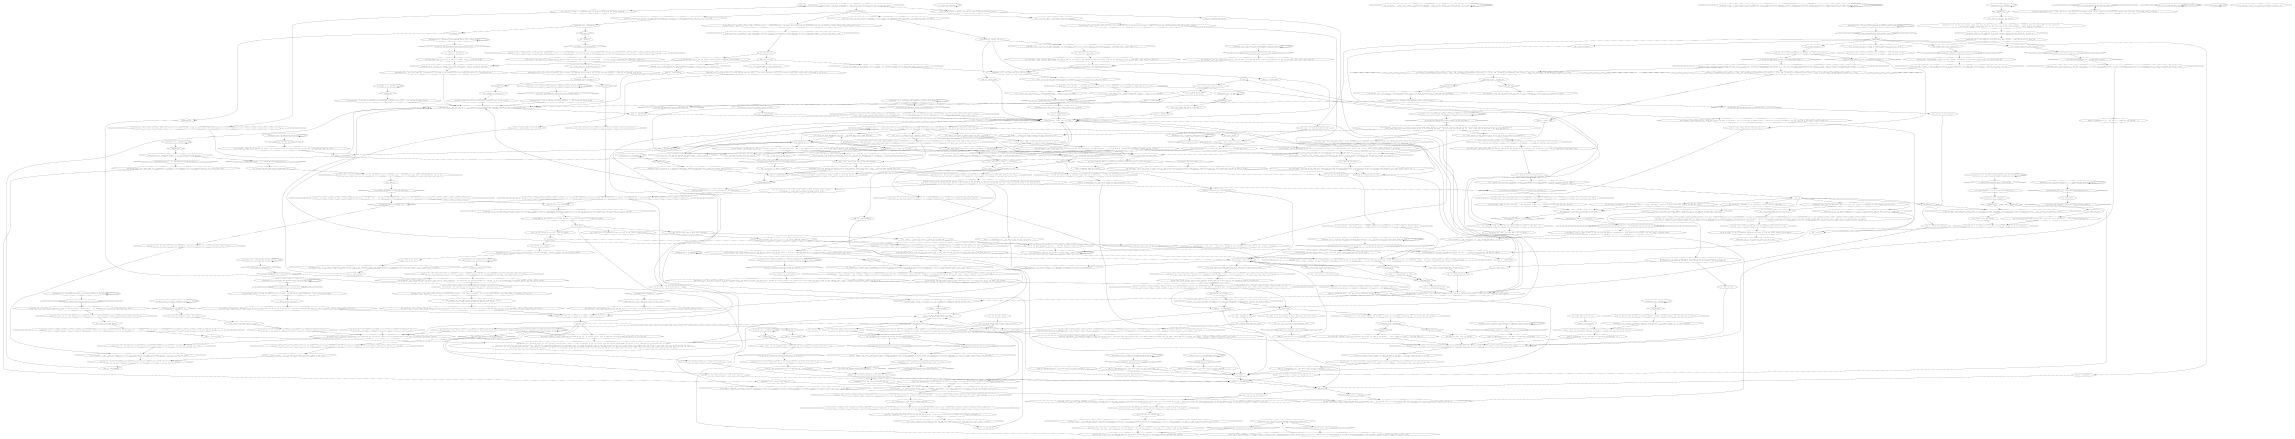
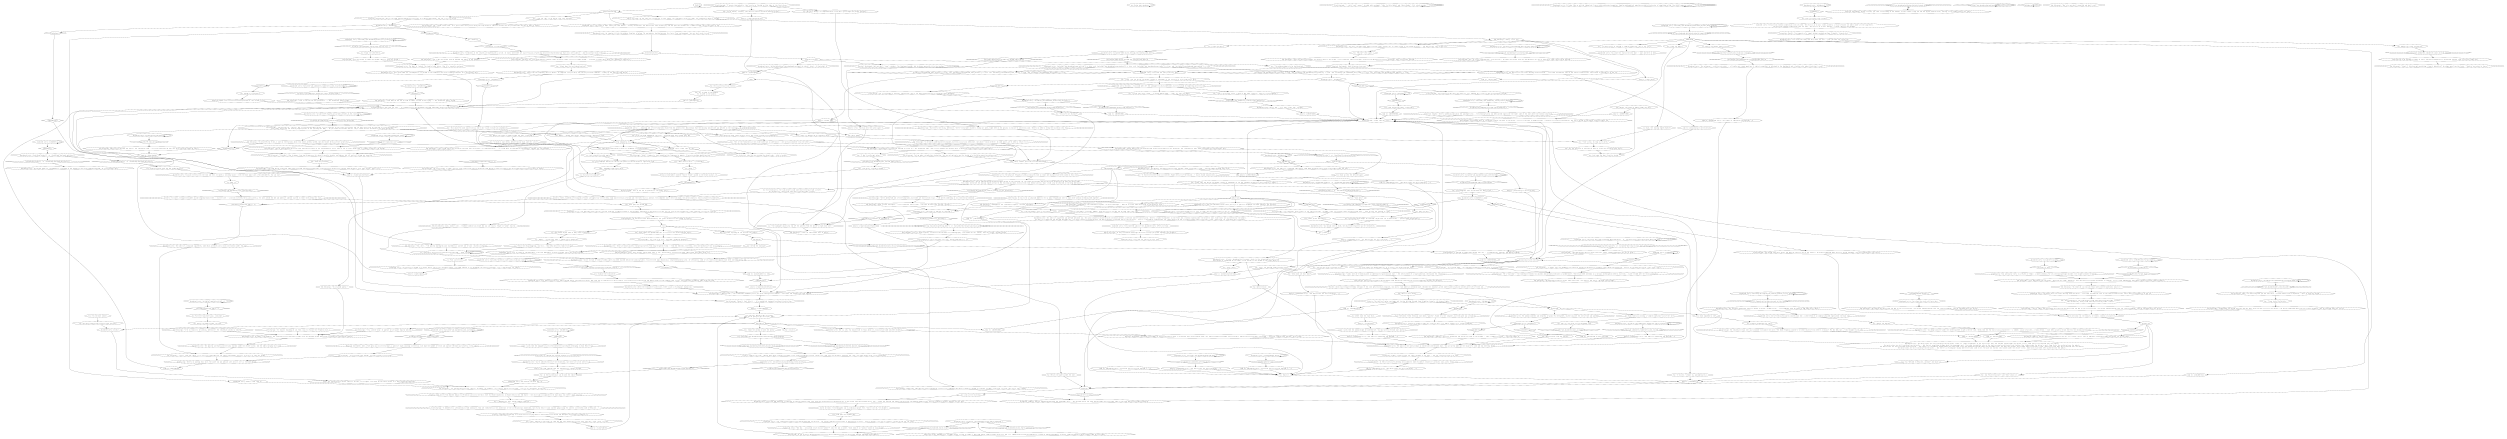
edge "Jump to: [pedal hub]" -> "You: Look around the cabin again.": now "Jump to: [pedal hub]" -> "You: But why the sandpaper?"
node "radiofiddler": label "radiofiddler" -> "rips"
node "You: Admire furrowed posters.": label "You: Admire furrowed posters." -> "You: Admire the posters."
